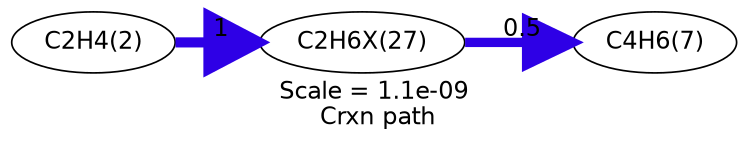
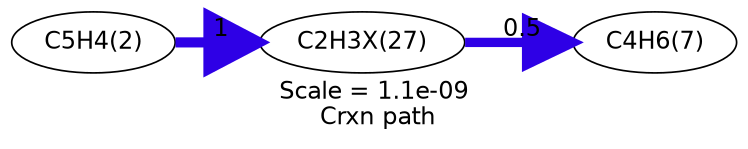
node "C2H4(2)": label "C2H4(2)" -> "C5H4(2)"
node "C2H6X(27)": label "C2H6X(27)" -> "C2H3X(27)"
